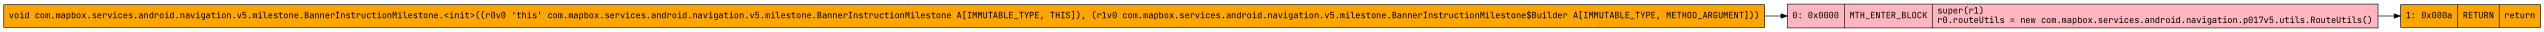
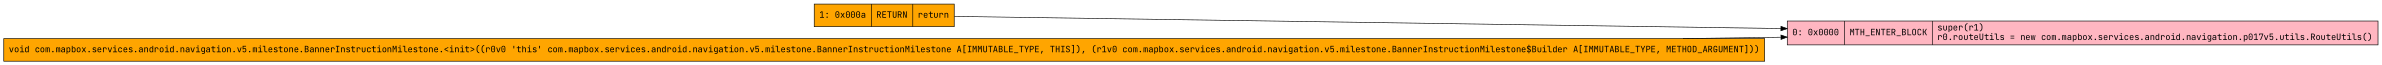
edge "0: 0x0000" -> "1: 0x000a": reversed
